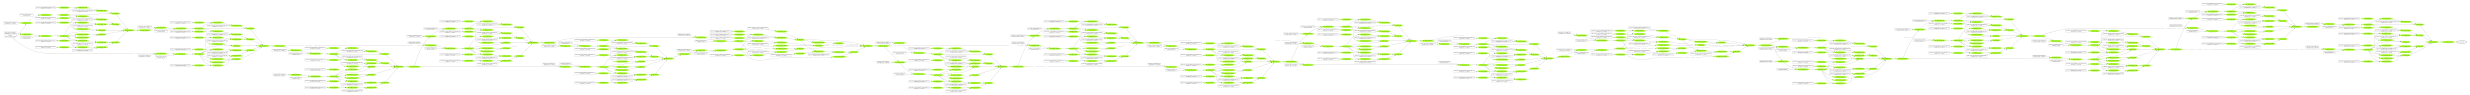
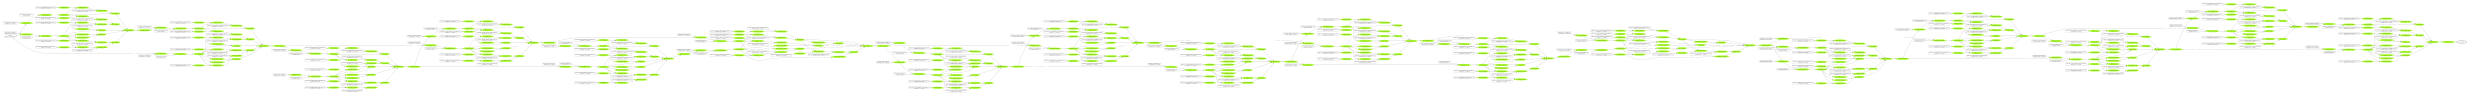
node "Call (367)(op=nn.conv2d)": added
